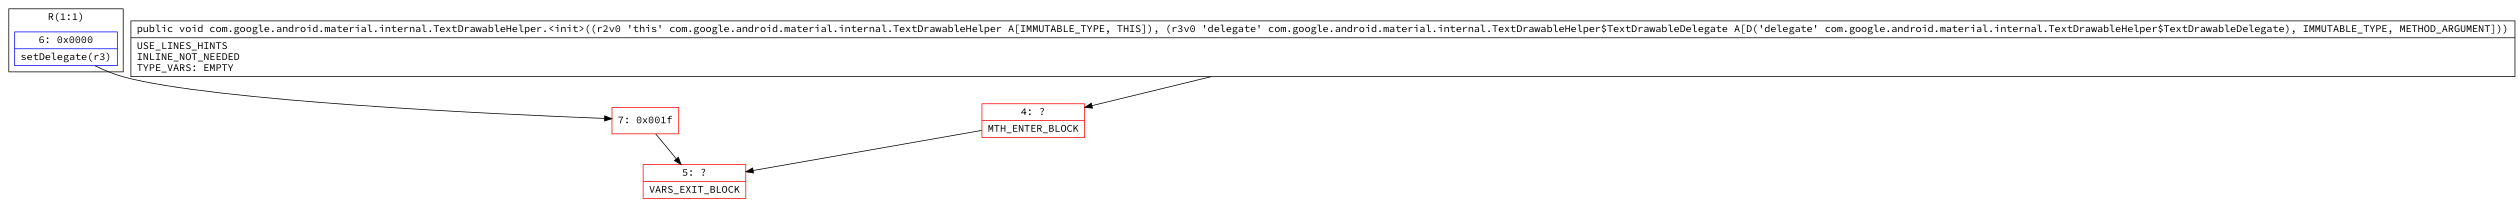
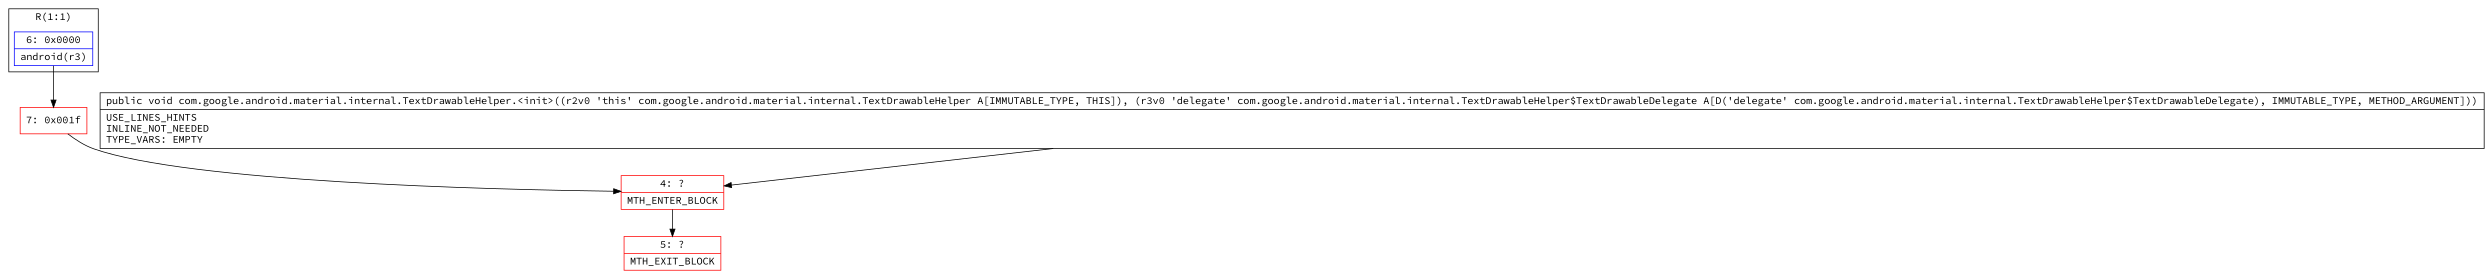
node "6: 0x0000": text "setDelegate(r3)" -> "android(r3)"
edge "7: 0x001f" -> "5: ?": now "7: 0x001f" -> "4: ?"
node "5: ?": text "VARS_EXIT_BLOCK" -> "MTH_EXIT_BLOCK"
